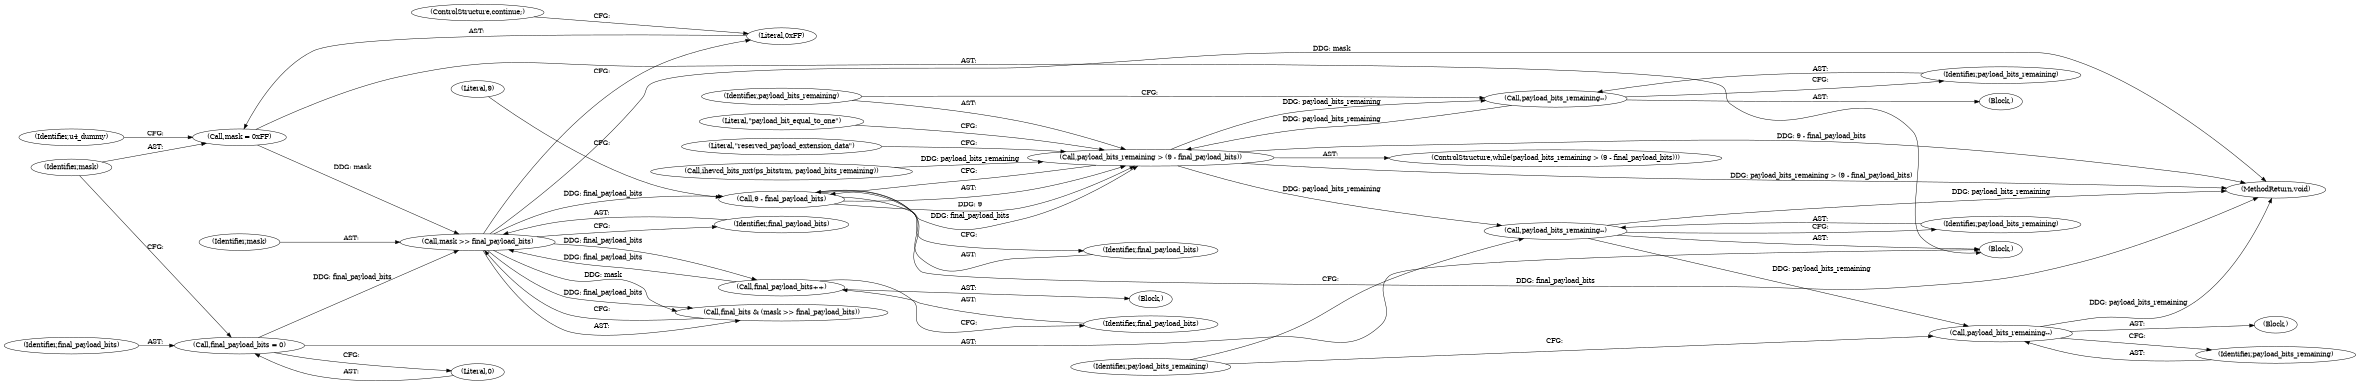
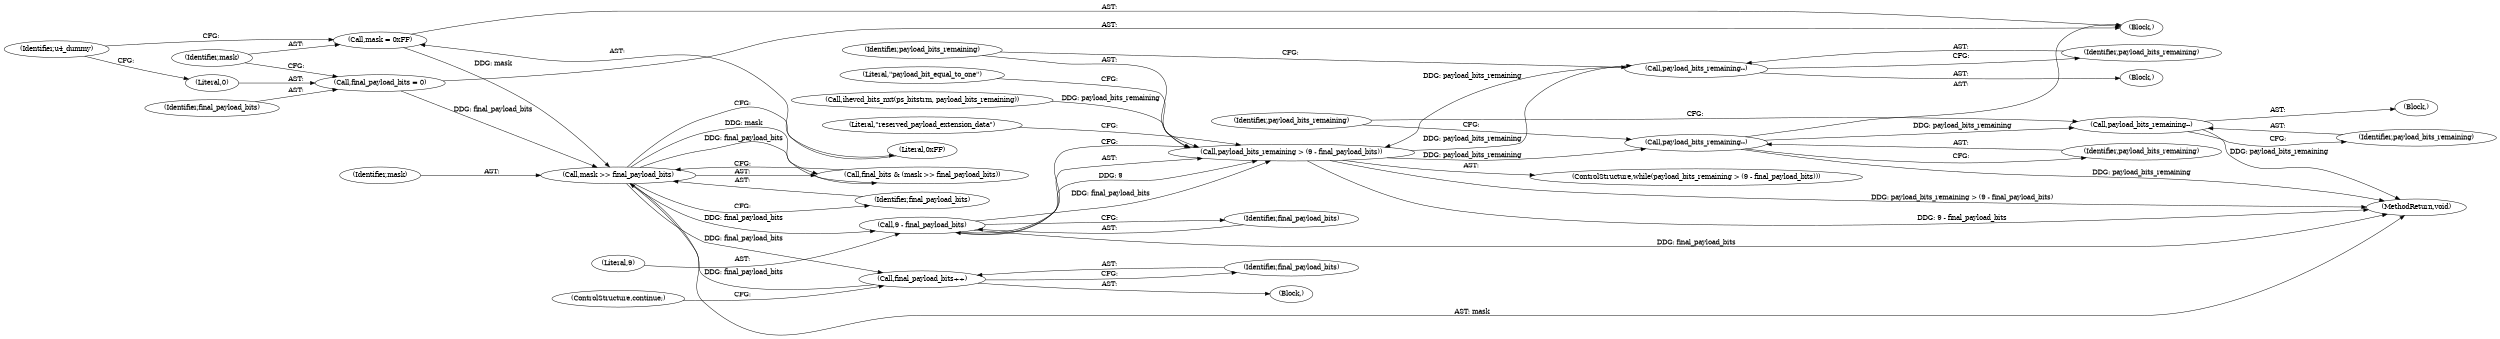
edge "(ControlStructure,continue;)" -> "(Literal,0xFF)": now "(ControlStructure,continue;)" -> "(Call,final_payload_bits++)"
edge "(Call,mask >> final_payload_bits)" -> "(MethodReturn,void)": label "DDG: mask" -> "AST: mask"
edge "(Literal,9)" -> "(Call,9 - final_payload_bits)": label "CFG: " -> "AST: "
edge "(Call,final_payload_bits = 0)" -> "(Literal,0)": now "(Identifier,u4_dummy)" -> "(Literal,0)"
